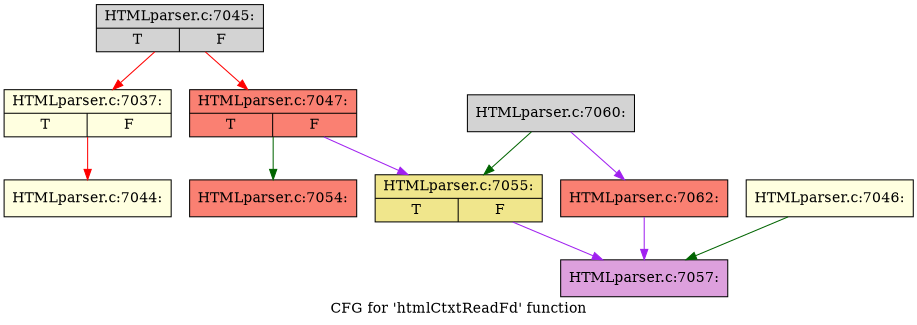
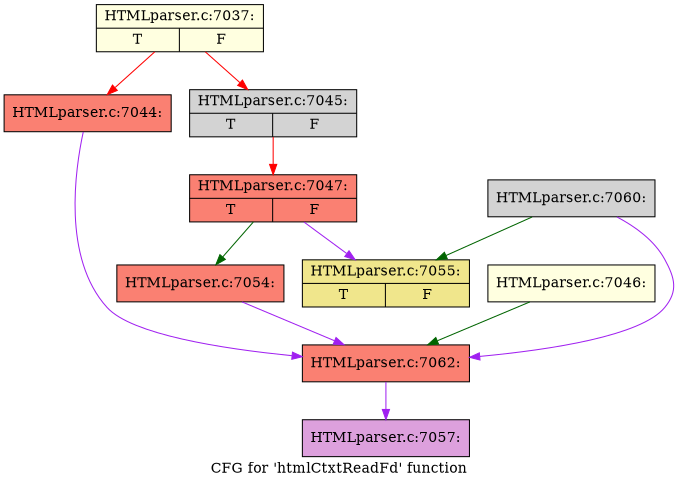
edge "HTMLparser.c:7045:" -> "HTMLparser.c:7037:": reversed
node "HTMLparser.c:7044:": fillcolor lightyellow -> salmon
edge "HTMLparser.c:7046:" -> "HTMLparser.c:7057:": now "HTMLparser.c:7046:" -> "HTMLparser.c:7062:"
edge "HTMLparser.c:7055:" -> "HTMLparser.c:7057:": removed
edge "HTMLparser.c:7044:" -> "HTMLparser.c:7062:": added
edge "HTMLparser.c:7054:" -> "HTMLparser.c:7062:": added
